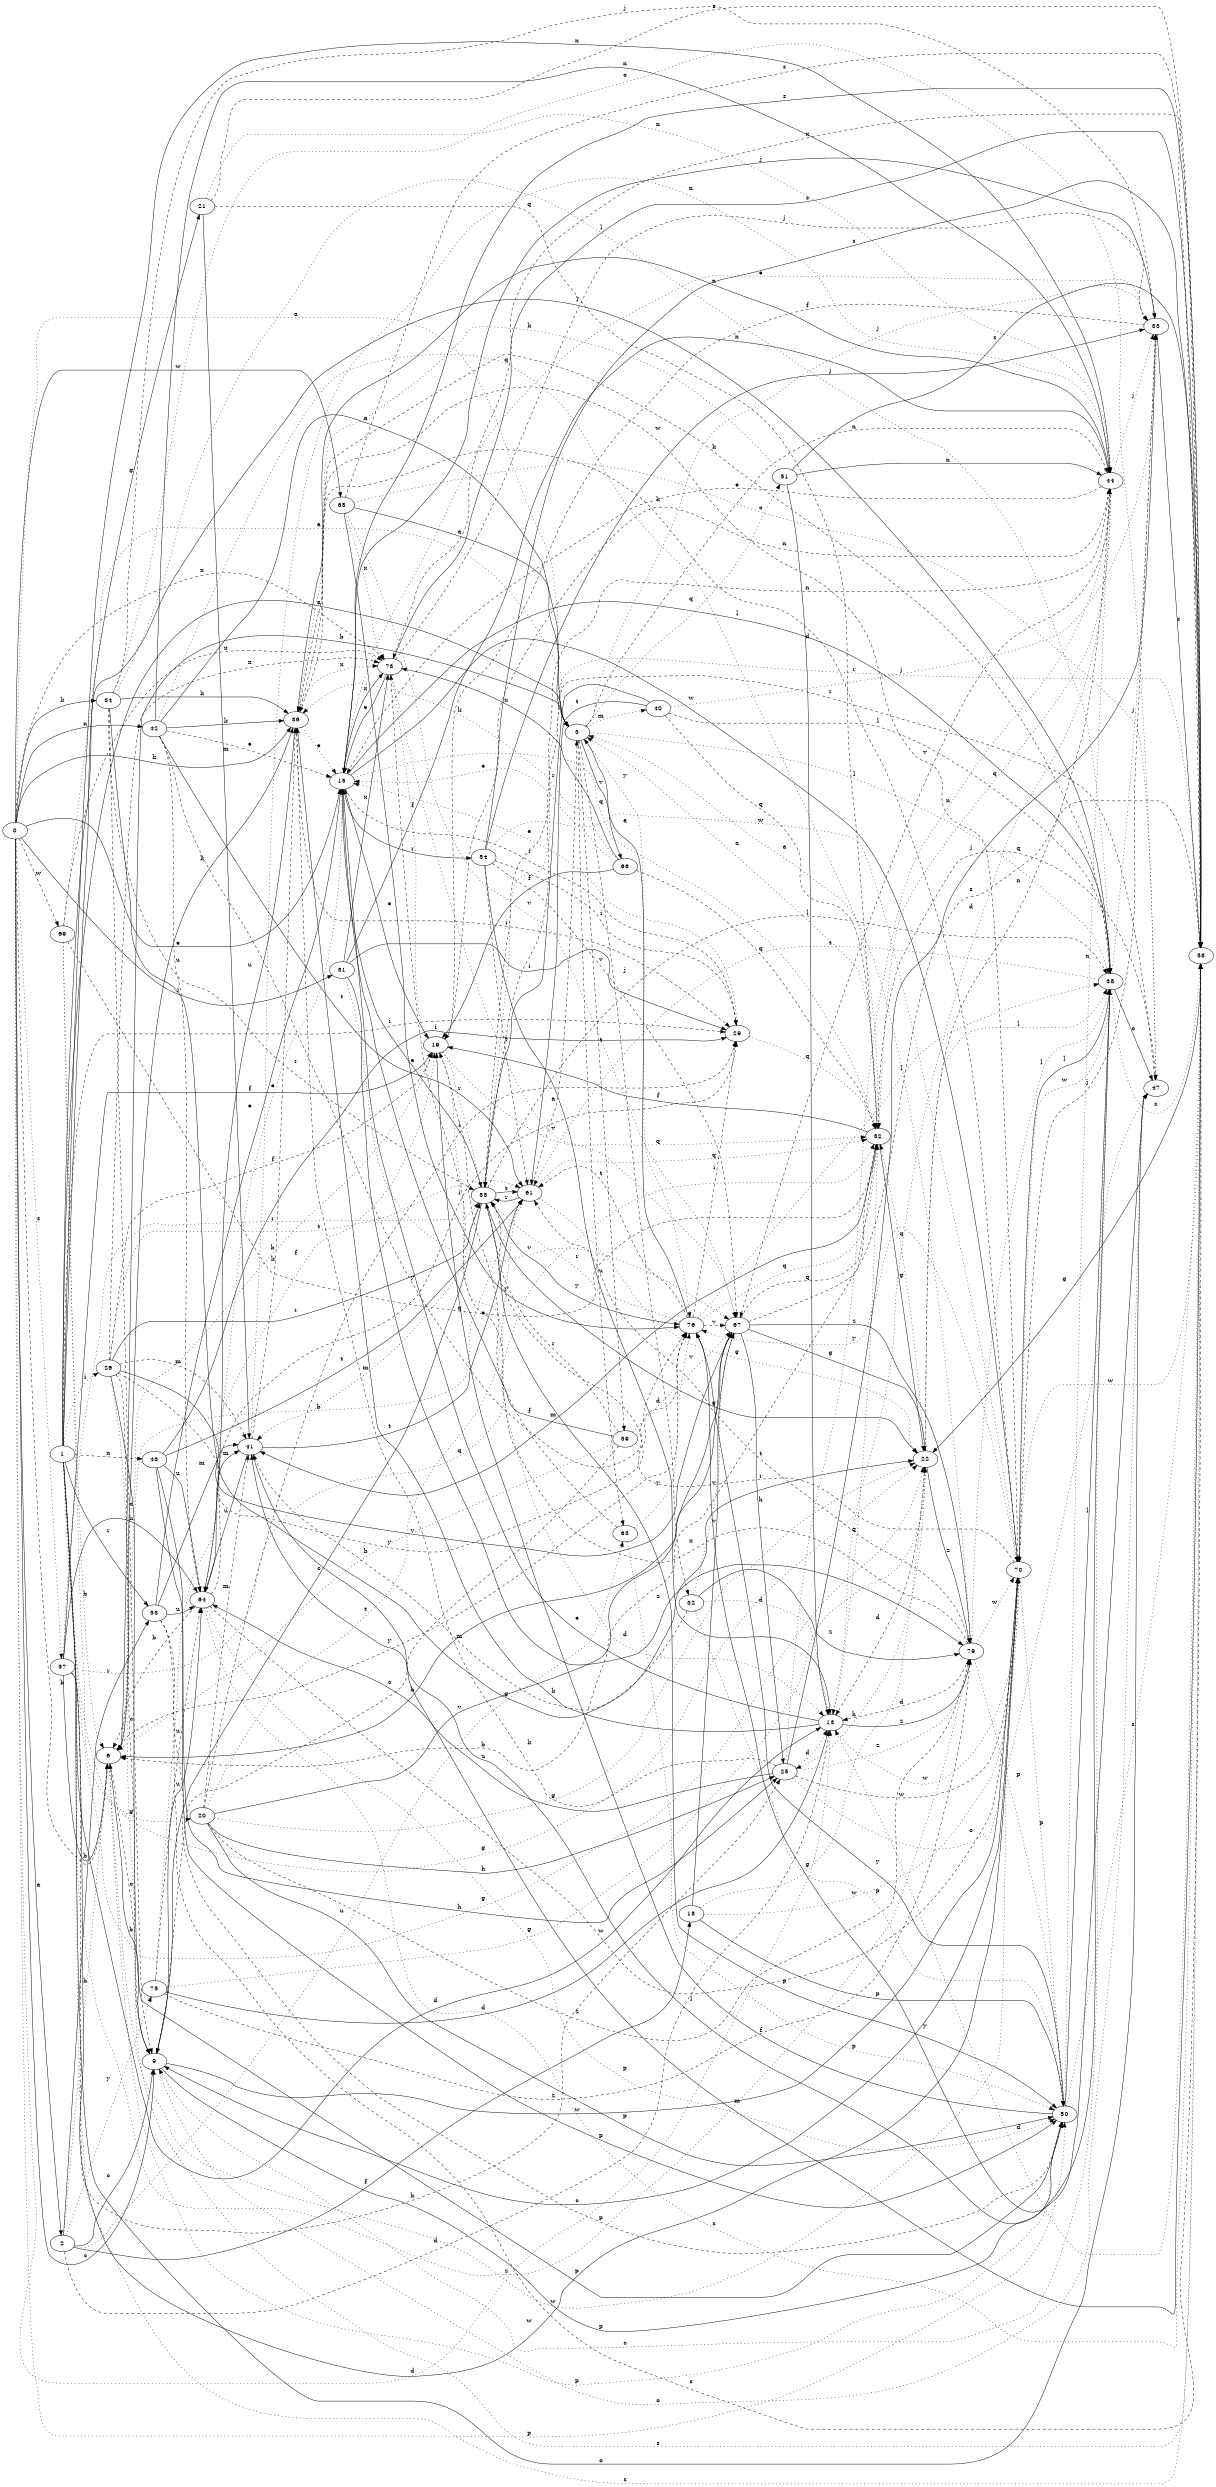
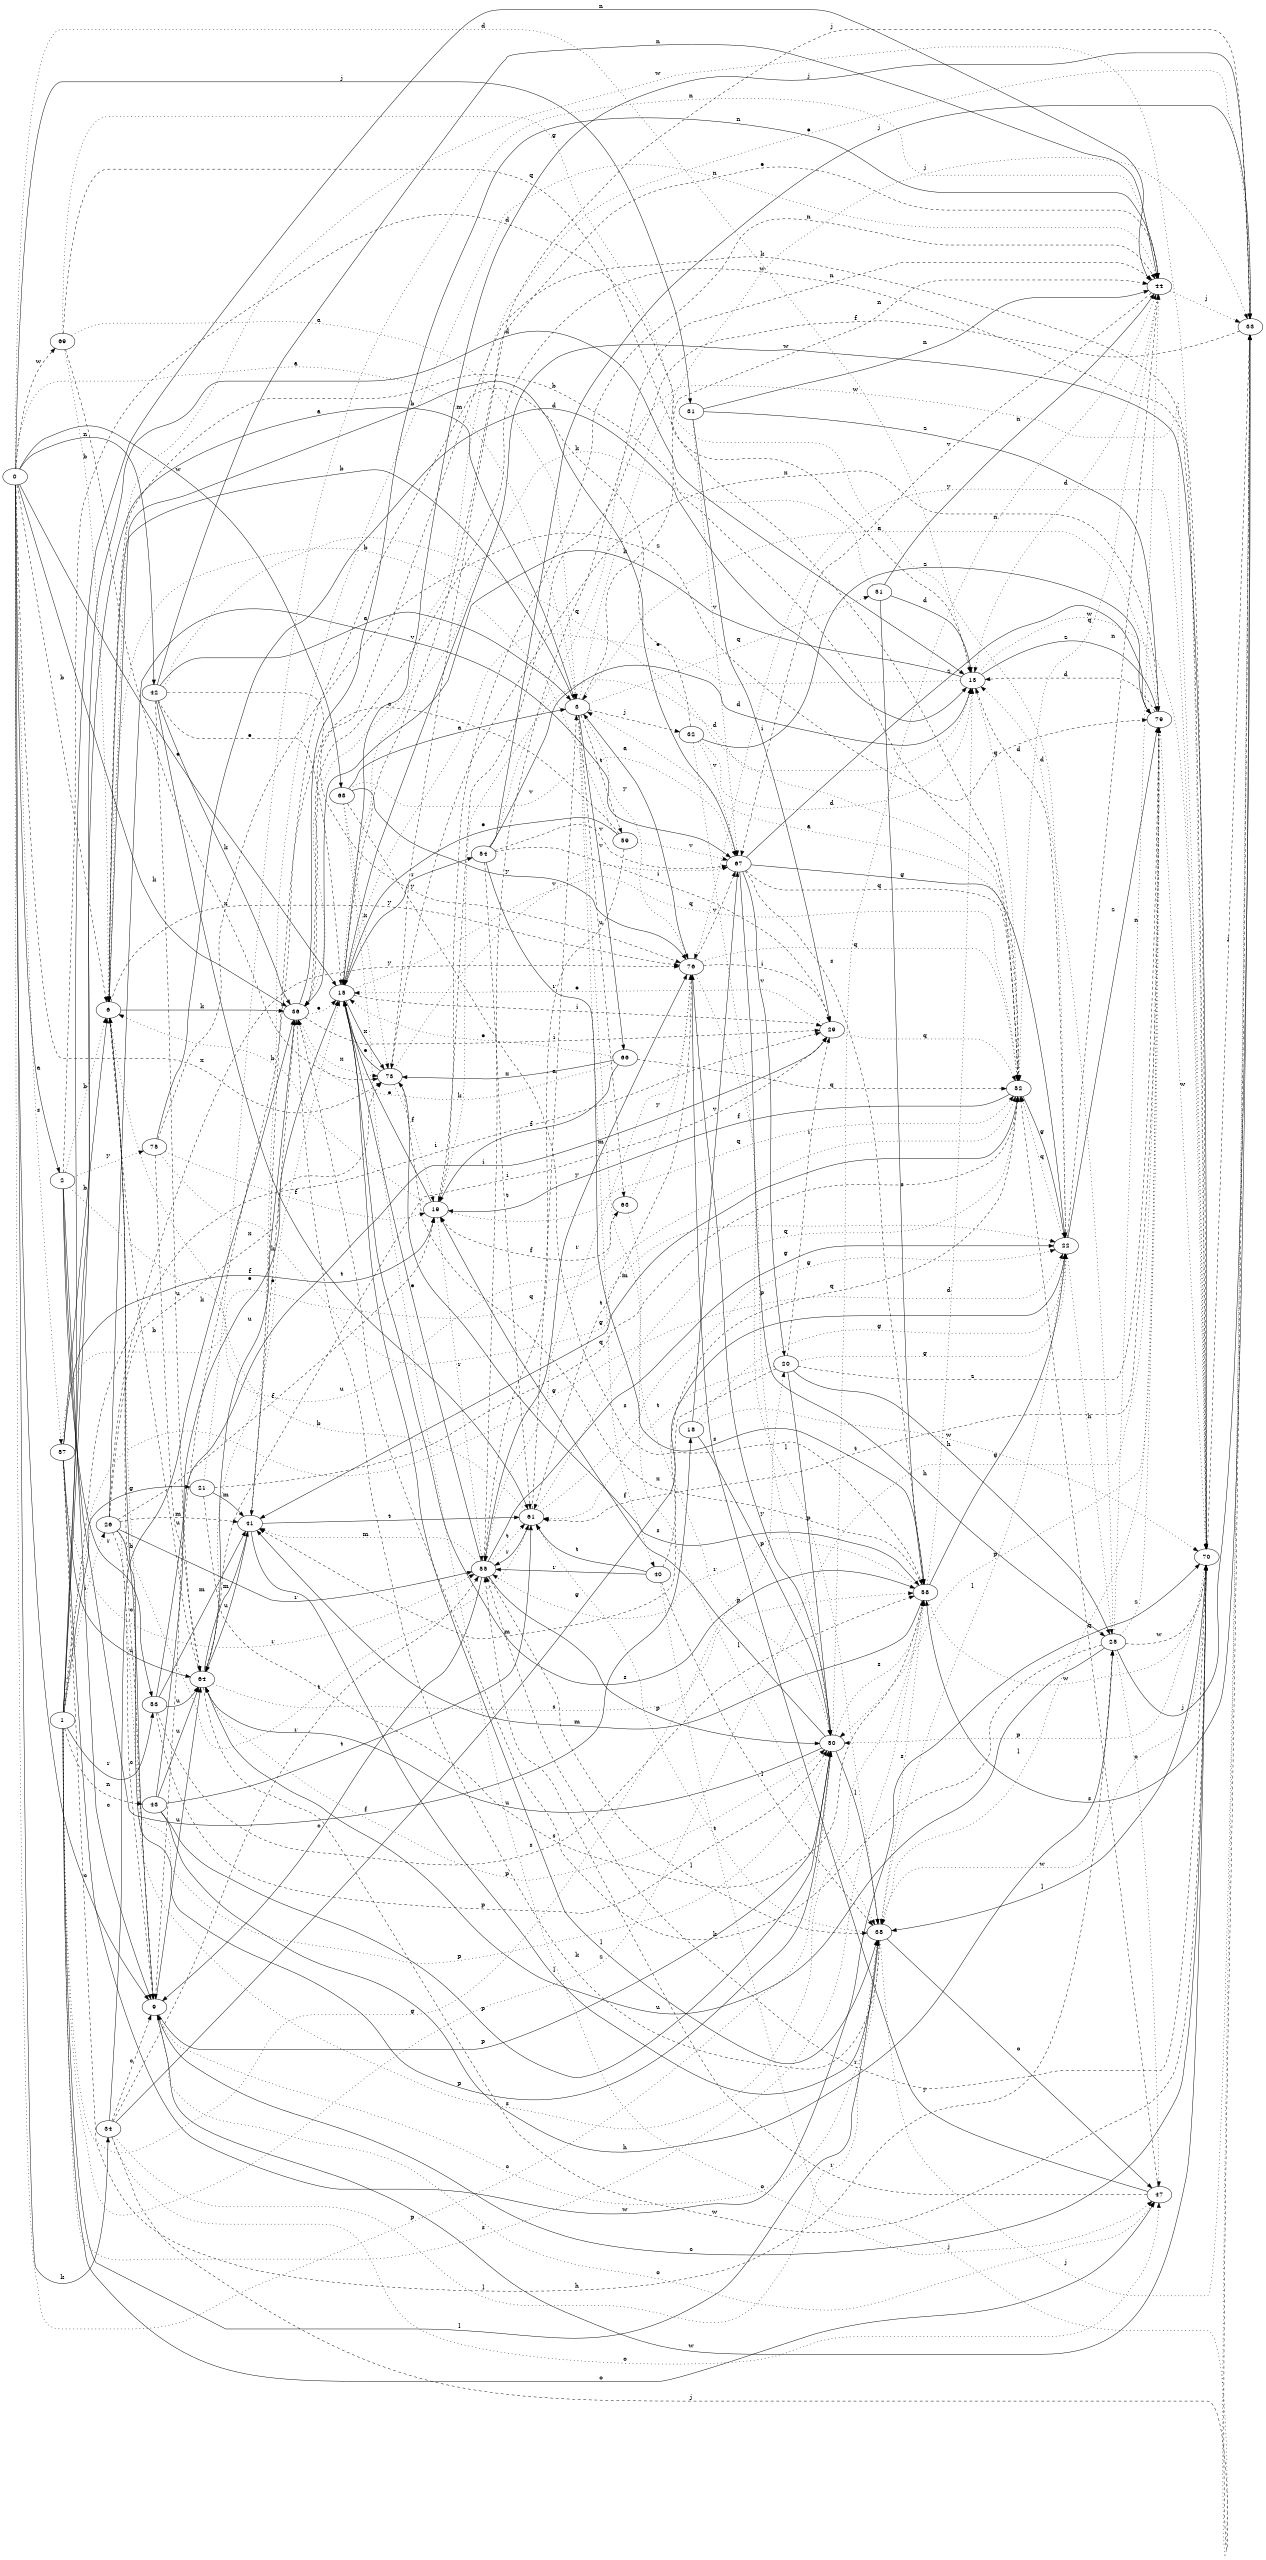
edge "31" -> "73": removed, label "x"
edge "55" -> "61": style solid -> dotted
edge "13" -> "15": style solid -> dotted
edge "20" -> "67": reversed
edge "50" -> "64": added, label "u"
